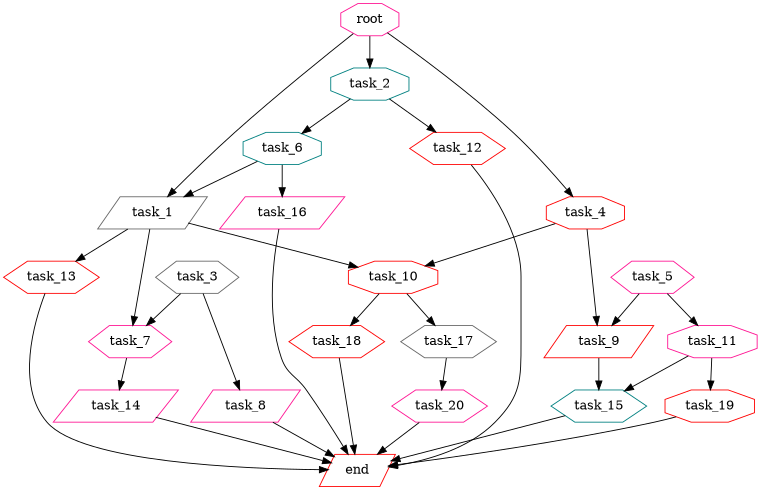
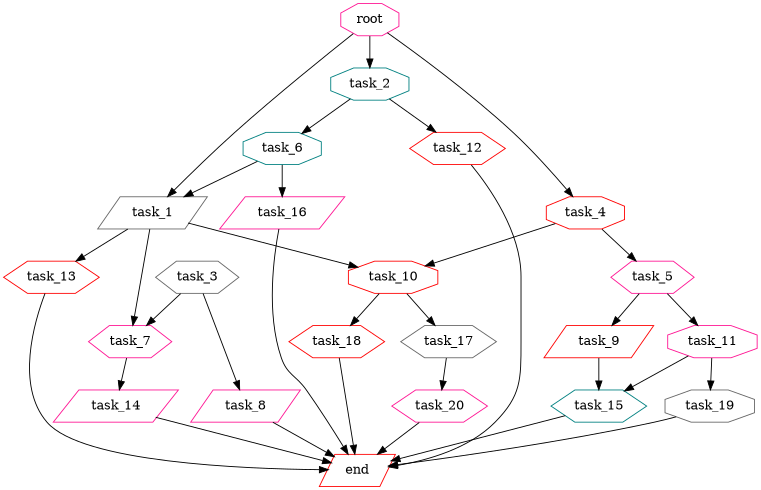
edge "task_4" -> "task_9": now "task_4" -> "task_5"
node "task_19": color red -> gray40
